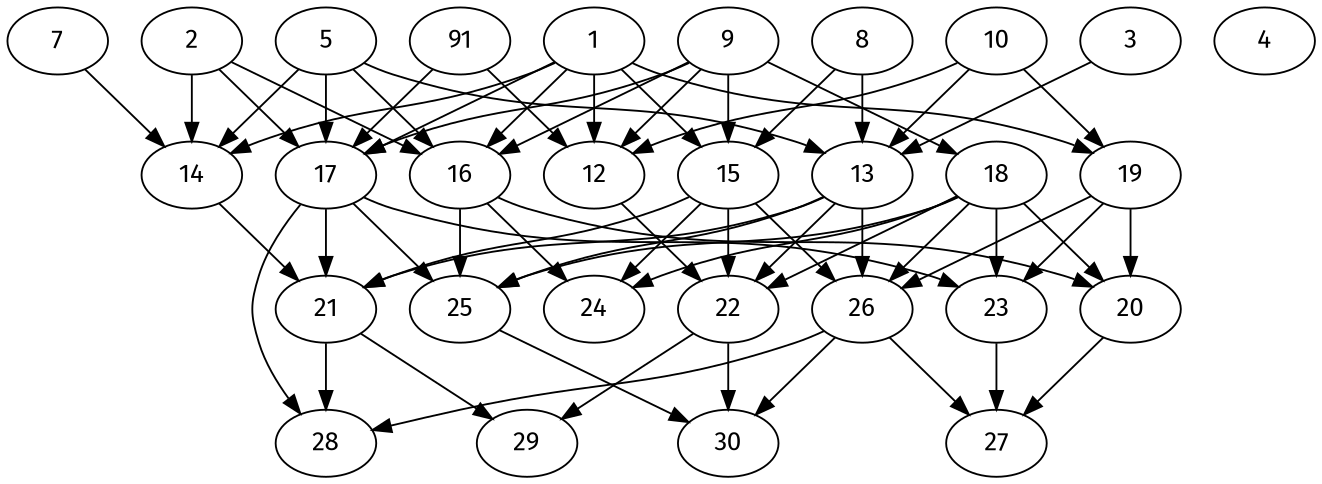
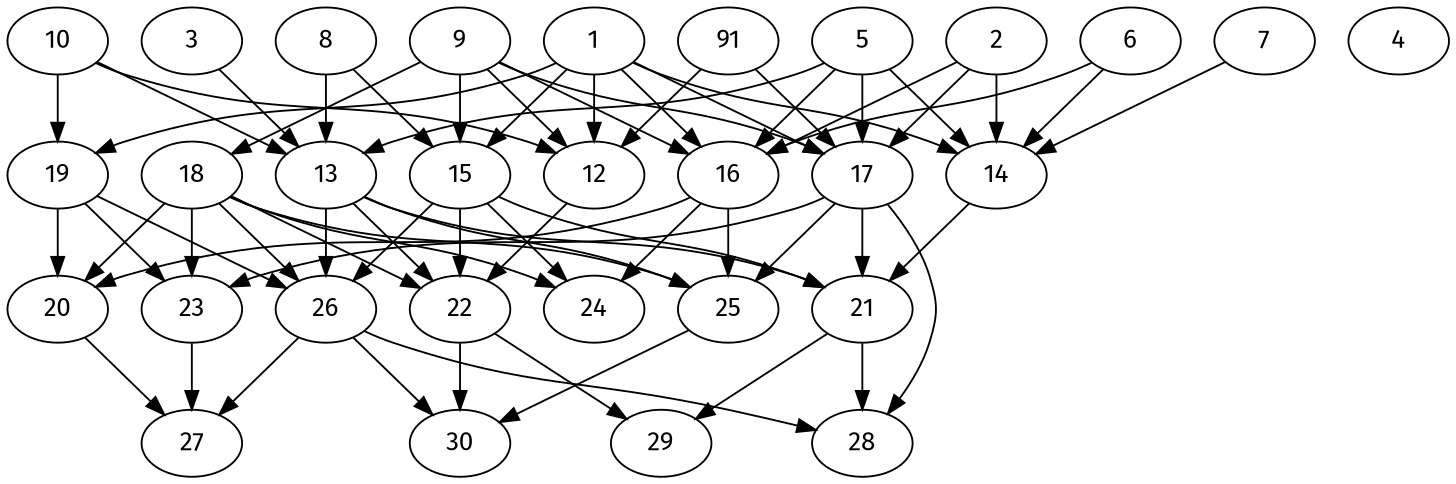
node "6": added
